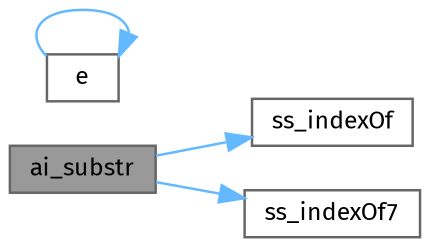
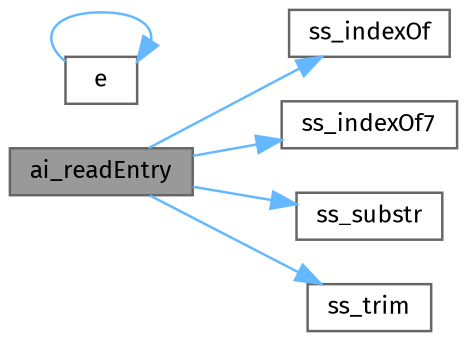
node "ai_substr": label "ai_substr" -> "ai_readEntry"
node "ss_substr": added
node "ss_trim": added
